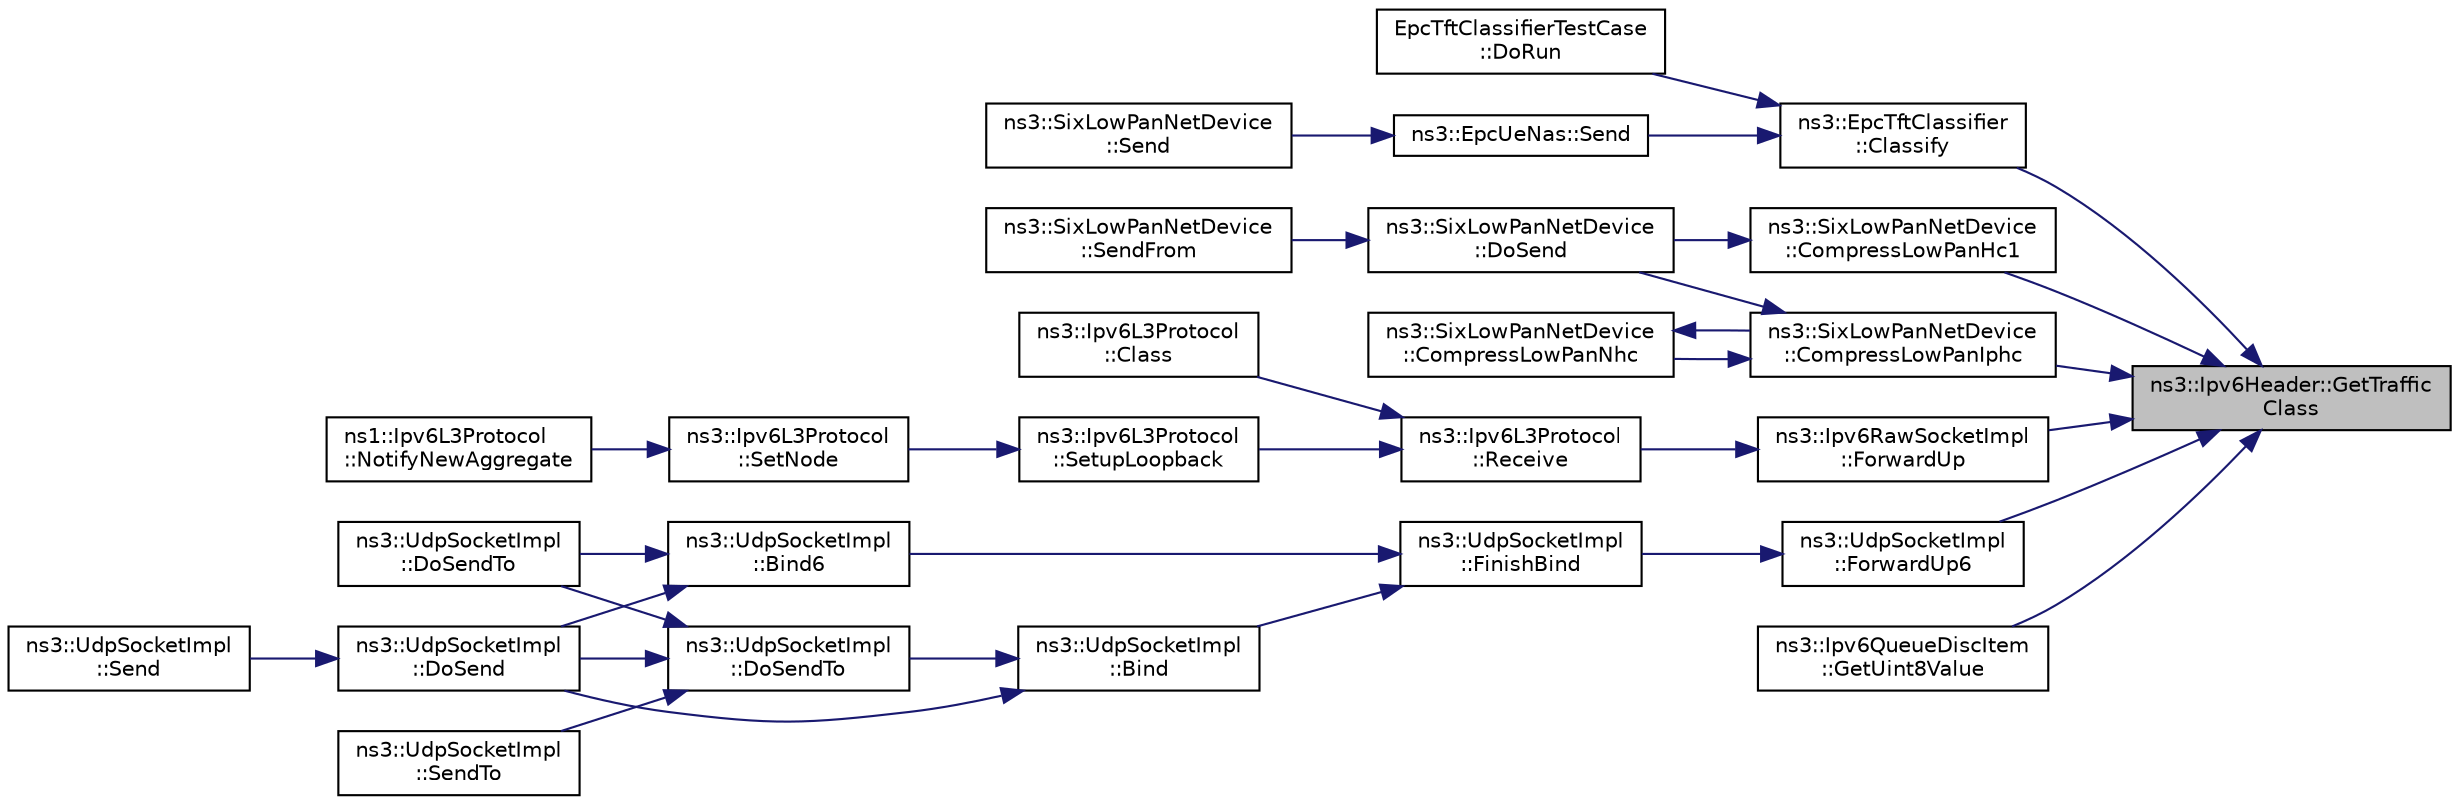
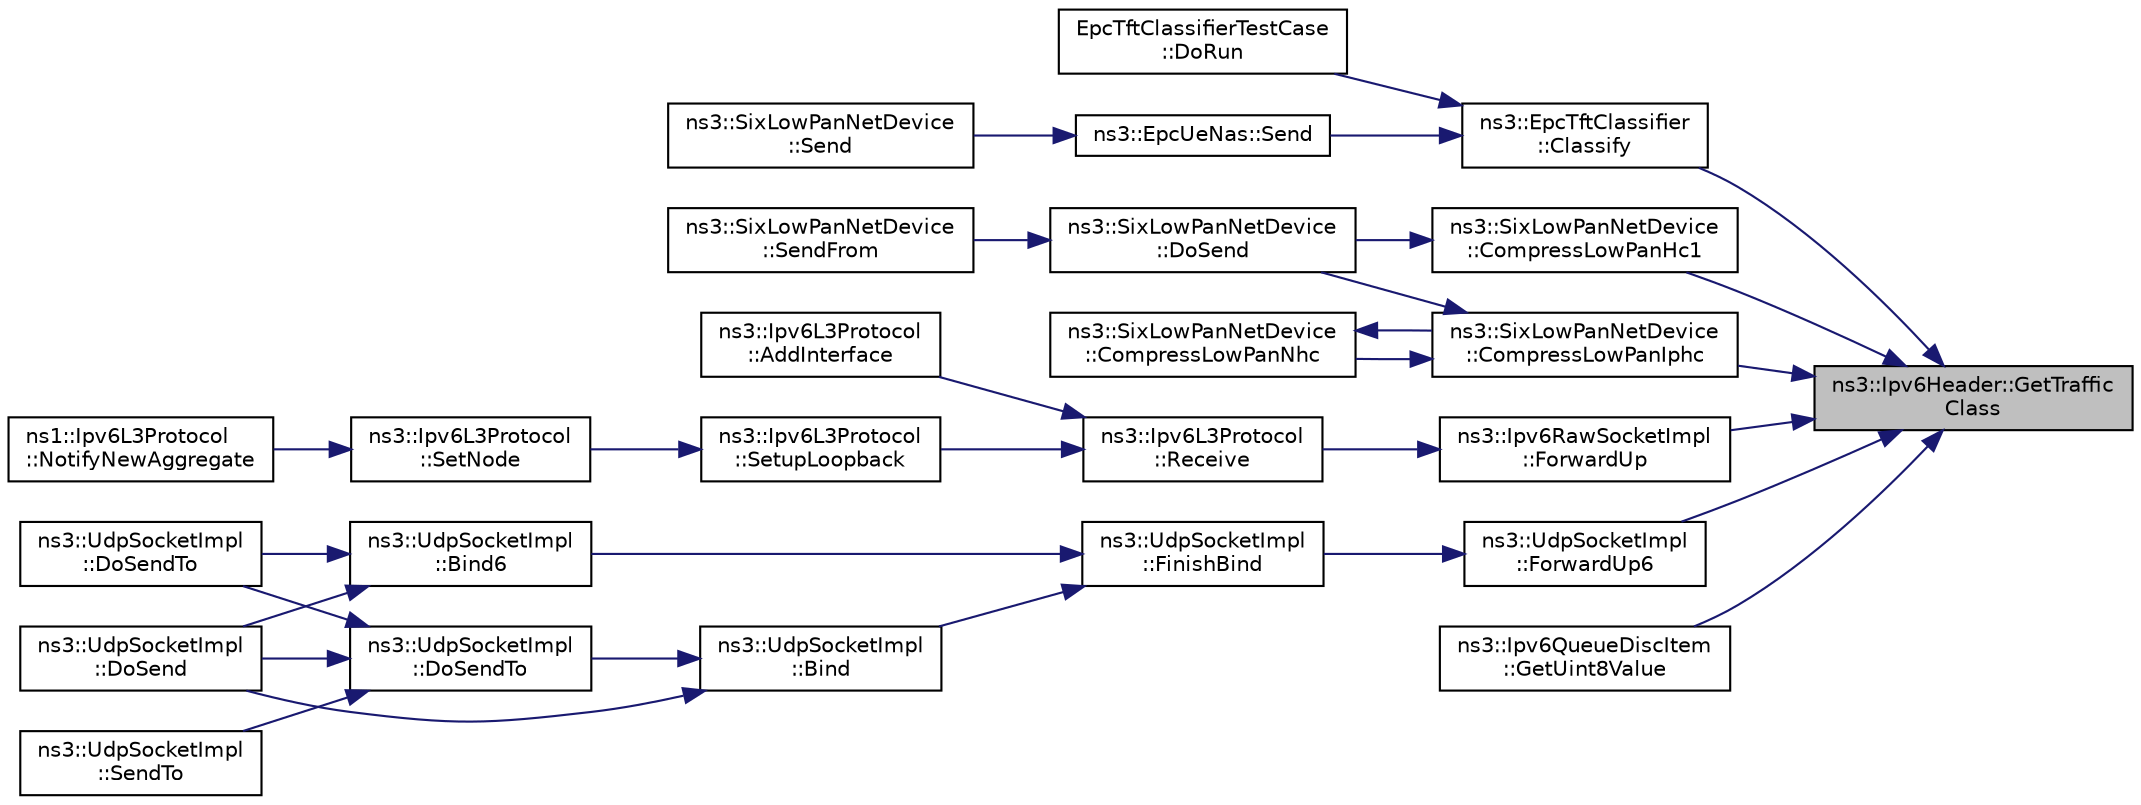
node "ns3::Ipv6L3Protocol ::Class": label "ns3::Ipv6L3Protocol ::Class" -> "ns3::Ipv6L3Protocol ::AddInterface"
node "ns3::UdpSocketImpl ::Send": removed
